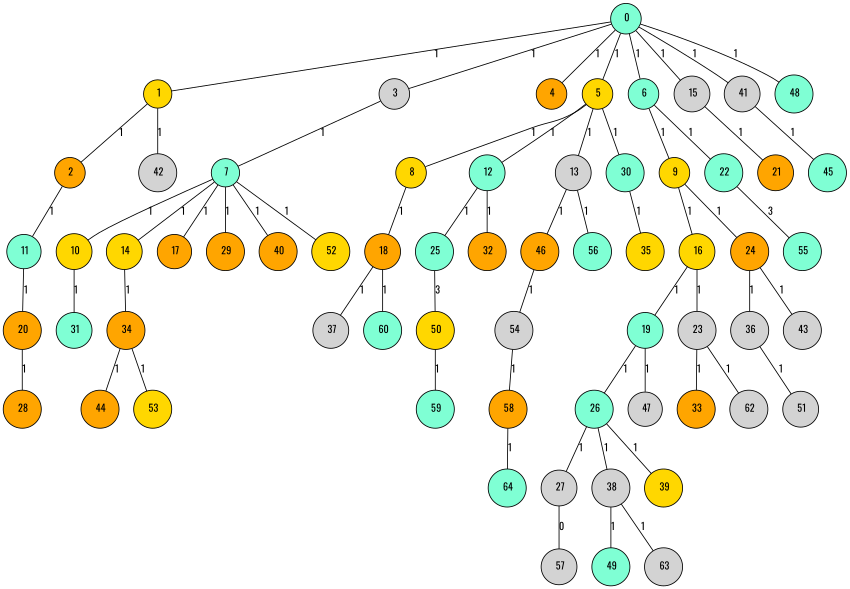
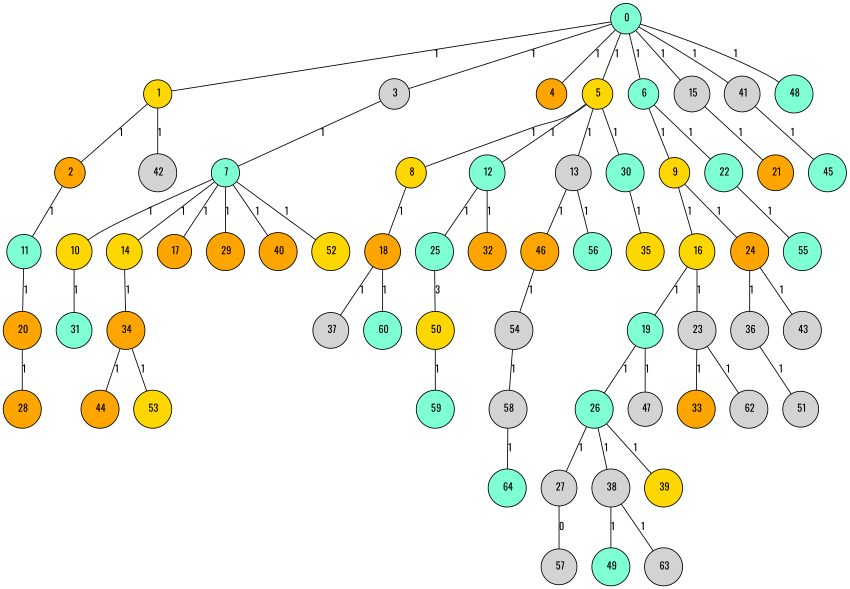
edge "22" -- "55": label "3" -> "1"
node "58": fillcolor orange -> lightgrey
